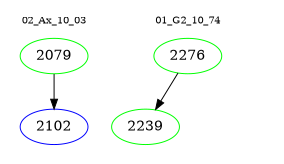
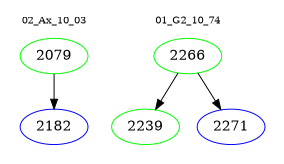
node "2276": label "2276" -> "2266"
node "2102": label "2102" -> "2182"
node "2271": added
